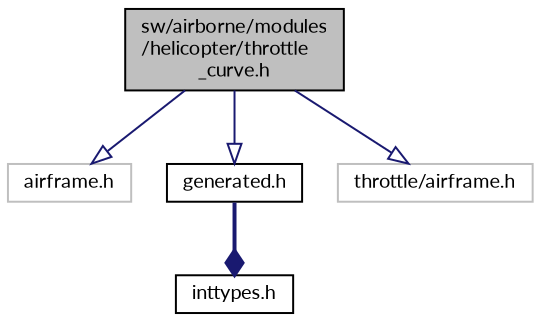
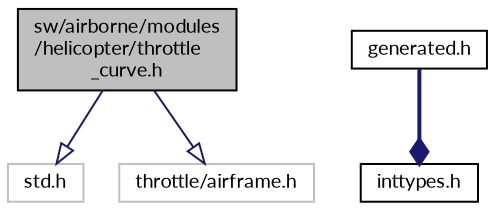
edge "sw/airborne/modules /helicopter/throttle _curve.h" -> "generated.h": removed
node "airframe.h": label "airframe.h" -> "std.h"
